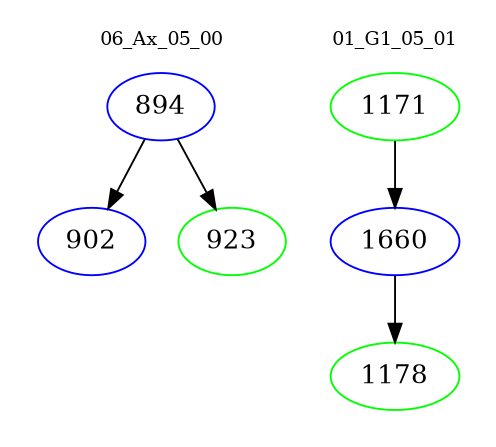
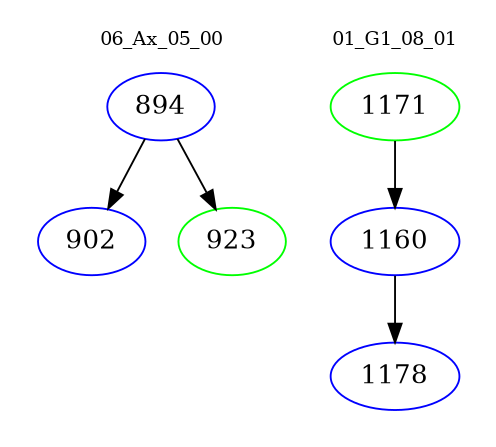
cluster "01_G1_05_01": label "01_G1_05_01" -> "01_G1_08_01"
node "1660": label "1660" -> "1160"
node "1178": color green -> blue
